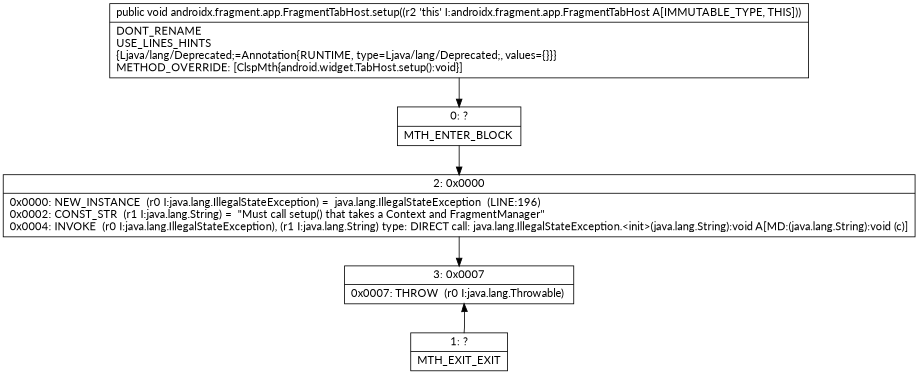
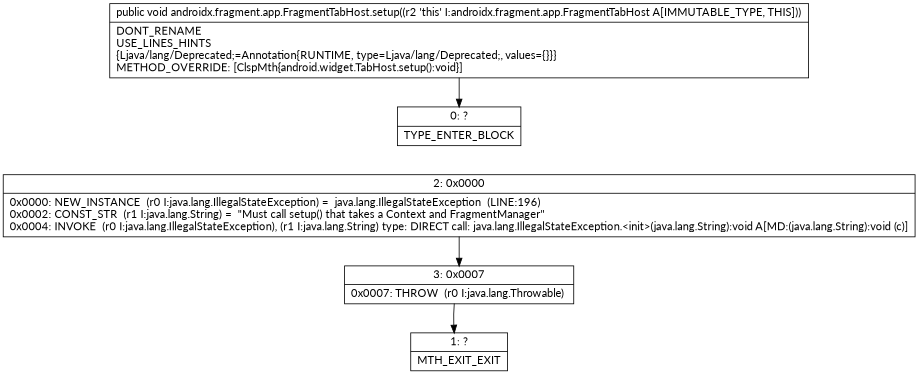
node "0: ?": text "MTH_ENTER_BLOCK" -> "TYPE_ENTER_BLOCK"
edge "0: ?" -> "2: 0x0000": removed
edge "1: ?" -> "3: 0x0007": reversed
